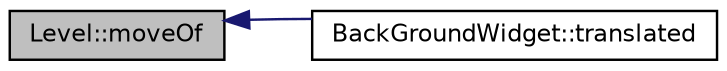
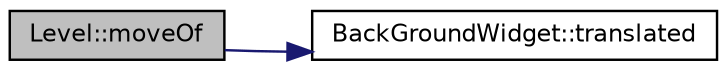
edge "BackGroundWidget::translated" -> "Level::moveOf": reversed
